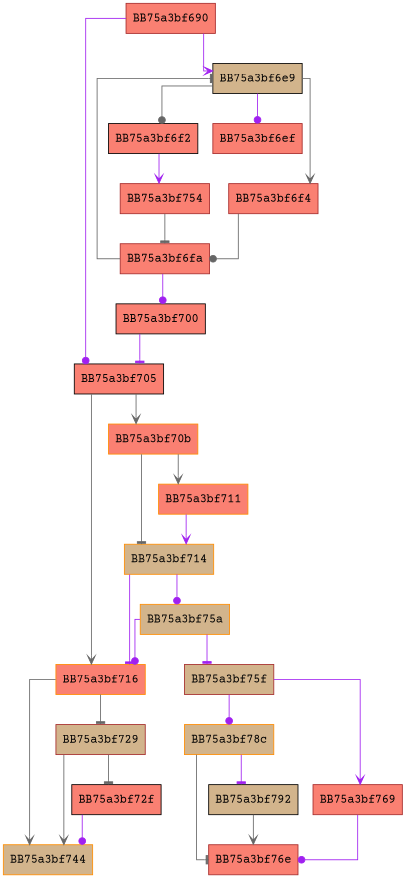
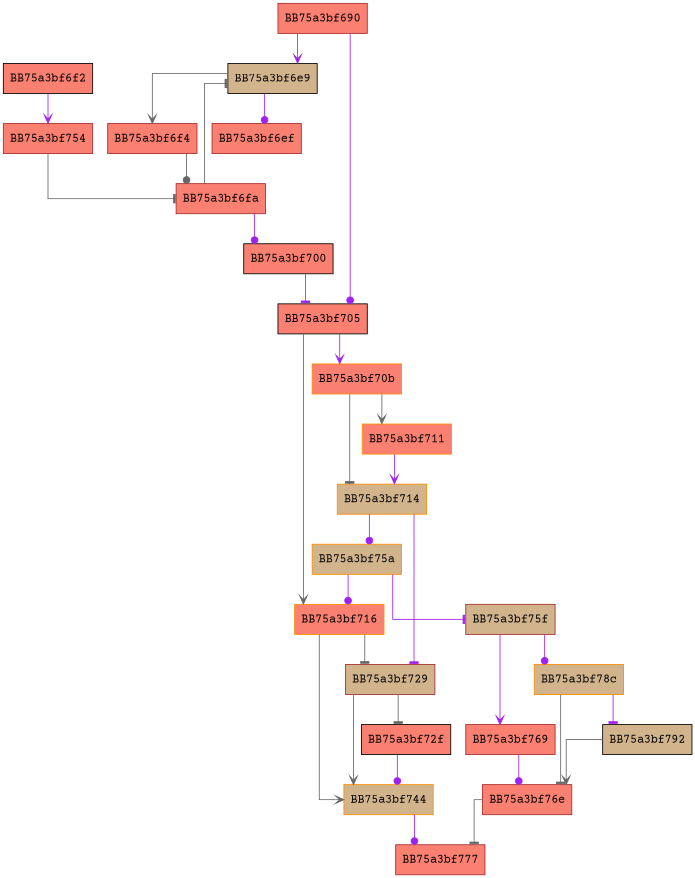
edge "BB75a3bf6e9" -> "BB75a3bf6f2": removed
edge "BB75a3bf705" -> "BB75a3bf70b": color gray40 -> purple
edge "BB75a3bf714" -> "BB75a3bf716": now "BB75a3bf714" -> "BB75a3bf729"
node "BB75a3bf777": added
